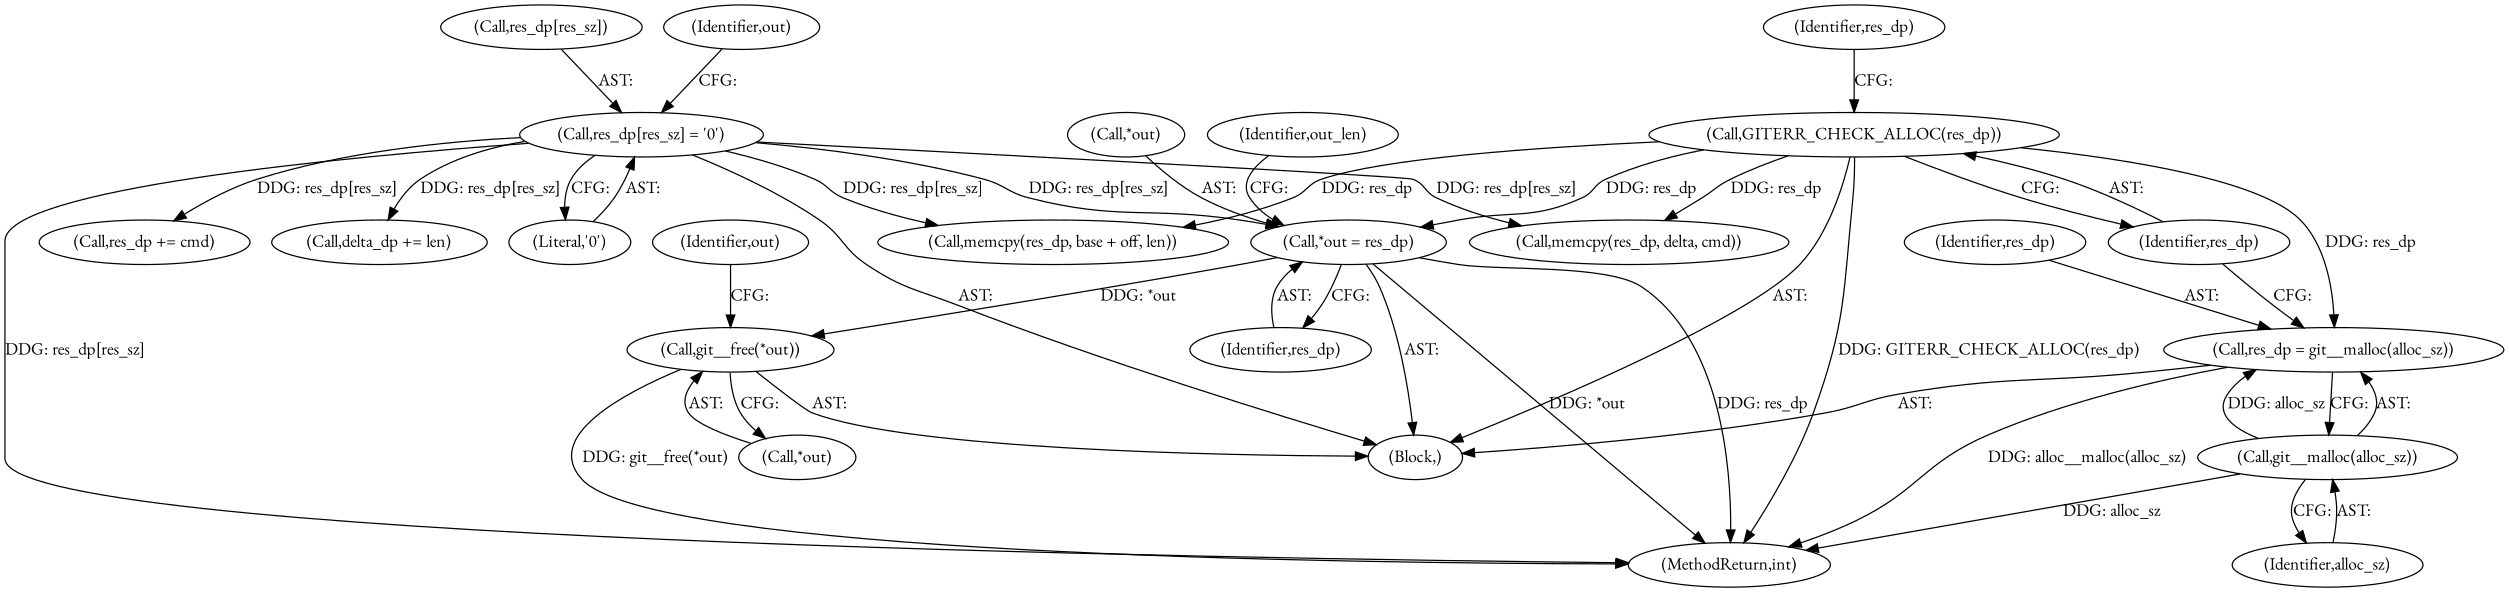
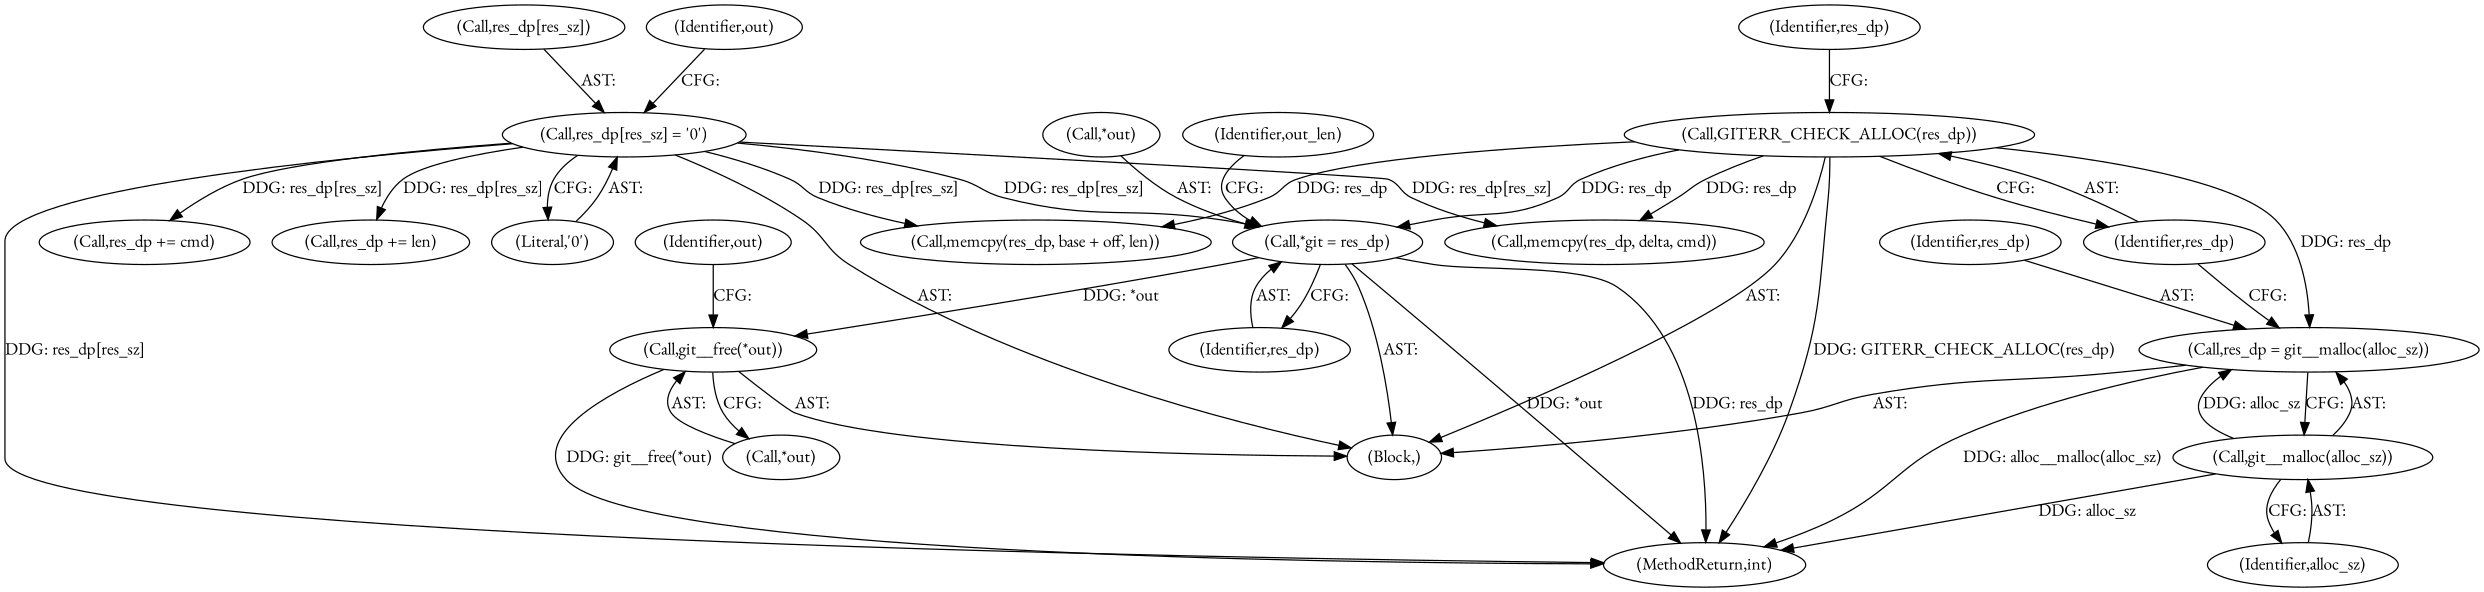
node "(Call,delta_dp += len)": label "(Call,delta_dp += len)" -> "(Call,res_dp += len)"
node "(Call,*out = res_dp)": label "(Call,*out = res_dp)" -> "(Call,*git = res_dp)"
